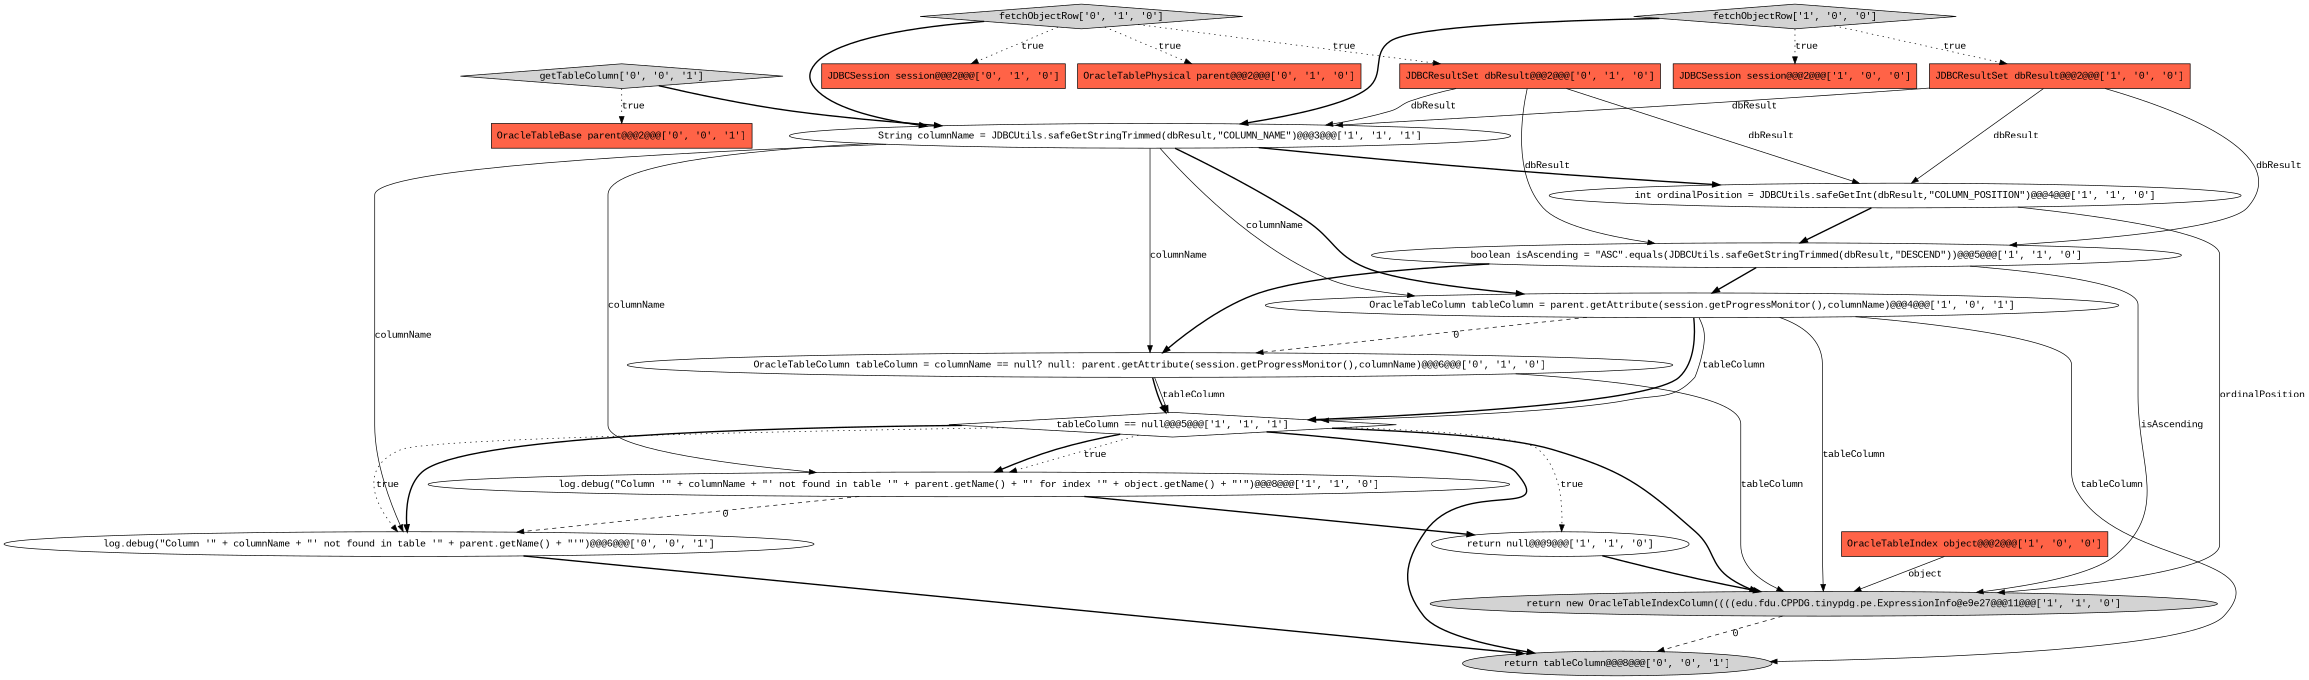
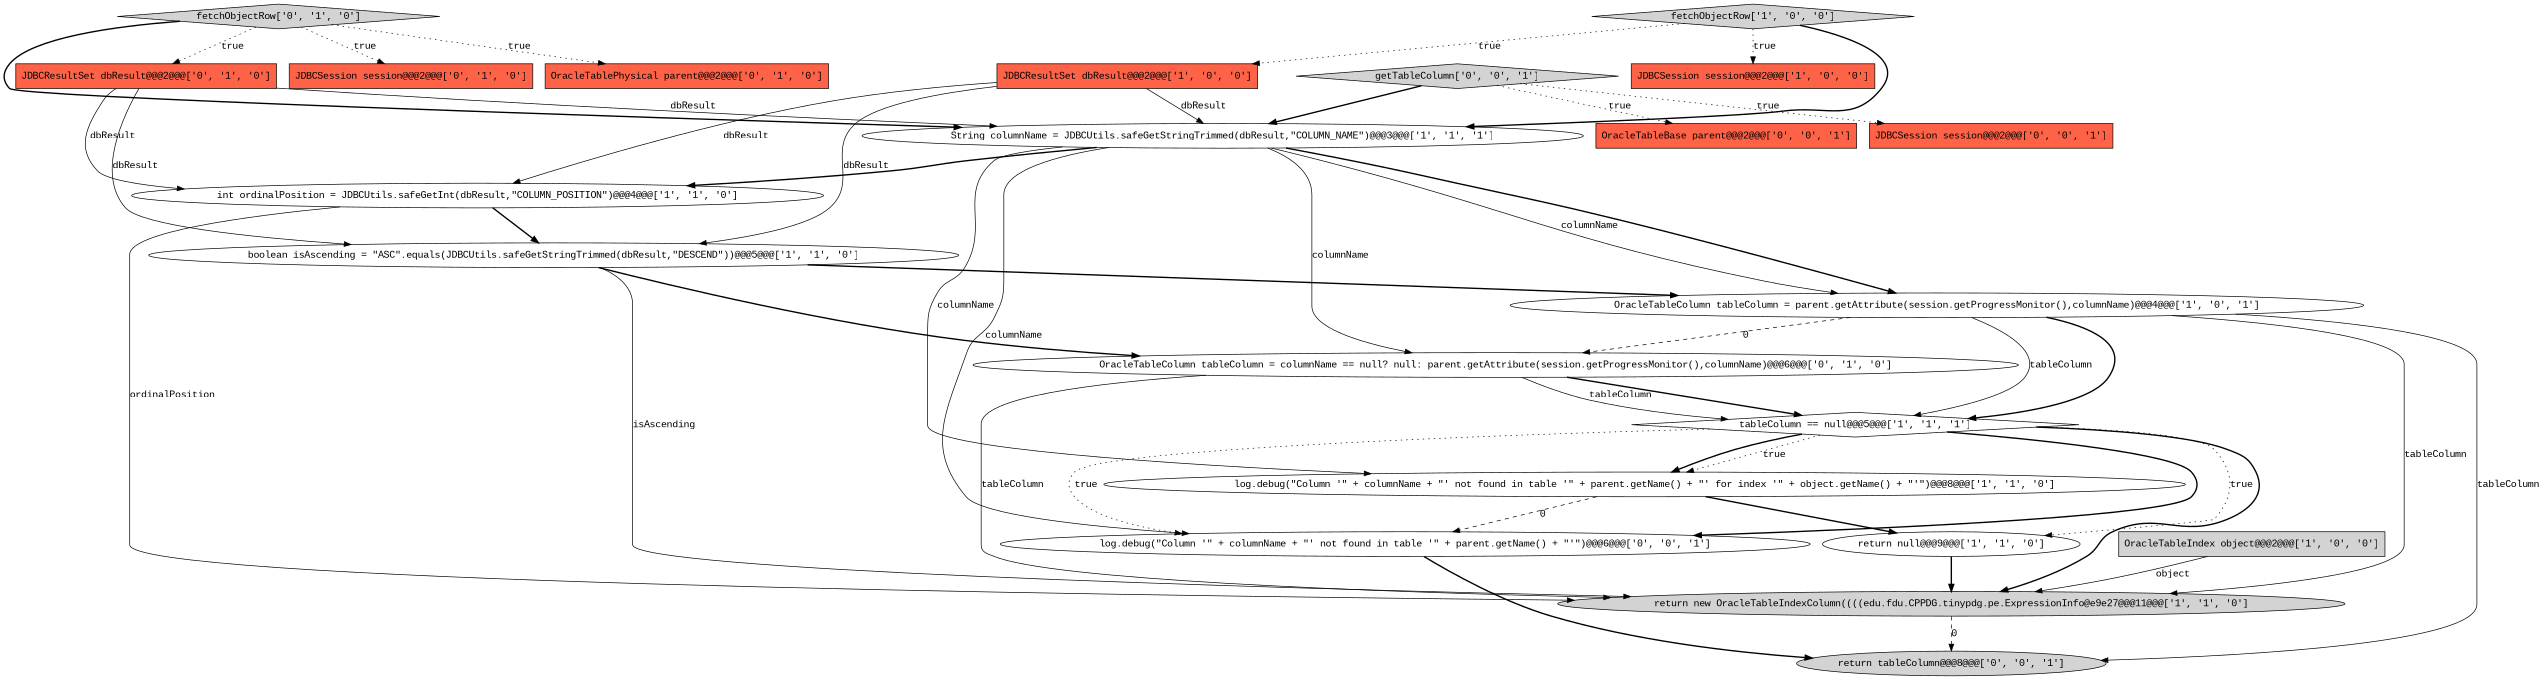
node "JDBCSession session@@@2@@@['0', '0', '1']": added
edge "tableColumn == null@@@5@@@['1', '1', '1']" -> "return tableColumn@@@8@@@['0', '0', '1']": removed
node "OracleTableIndex object@@@2@@@['1', '0', '0']": fillcolor tomato -> lightgray
